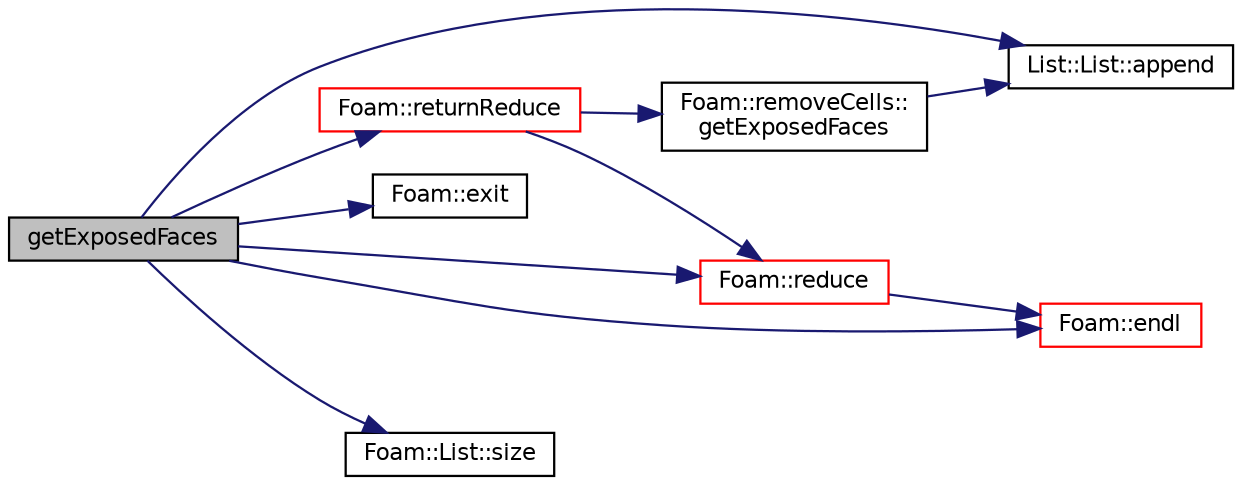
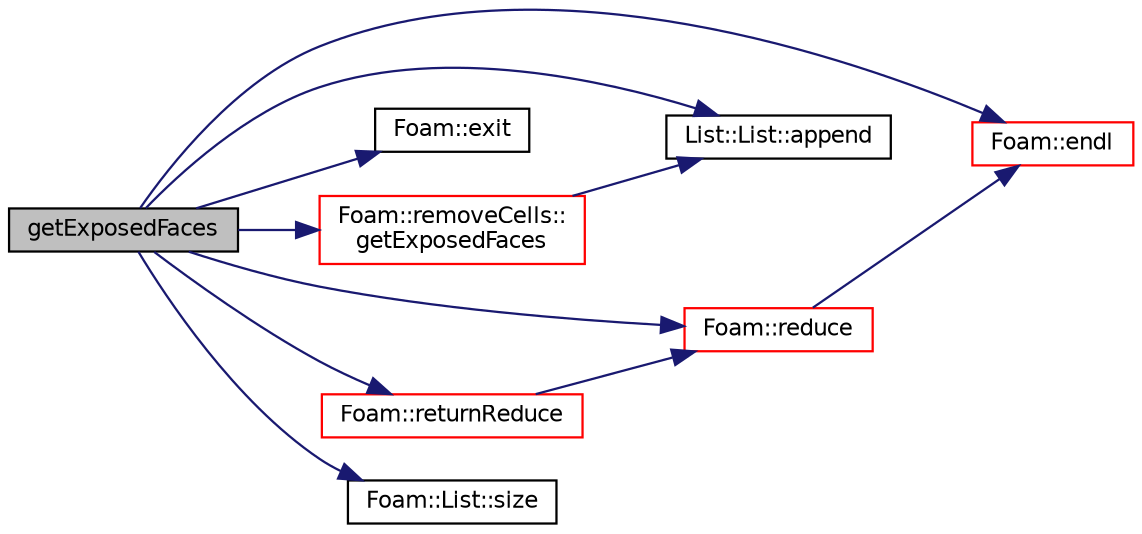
edge "Foam::returnReduce" -> "Foam::removeCells:: getExposedFaces": now "getExposedFaces" -> "Foam::removeCells:: getExposedFaces"
node "Foam::removeCells:: getExposedFaces": color black -> red
